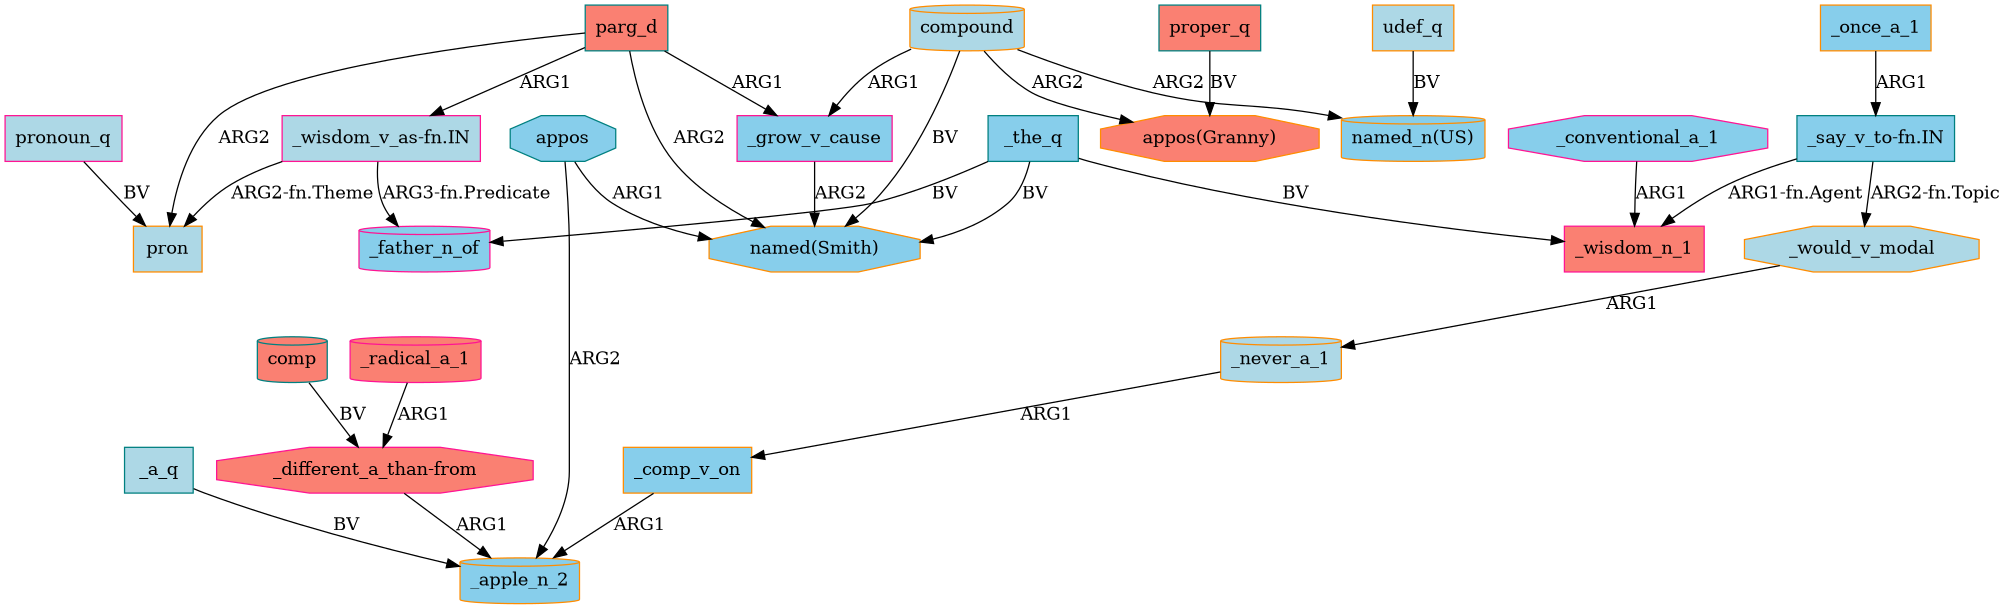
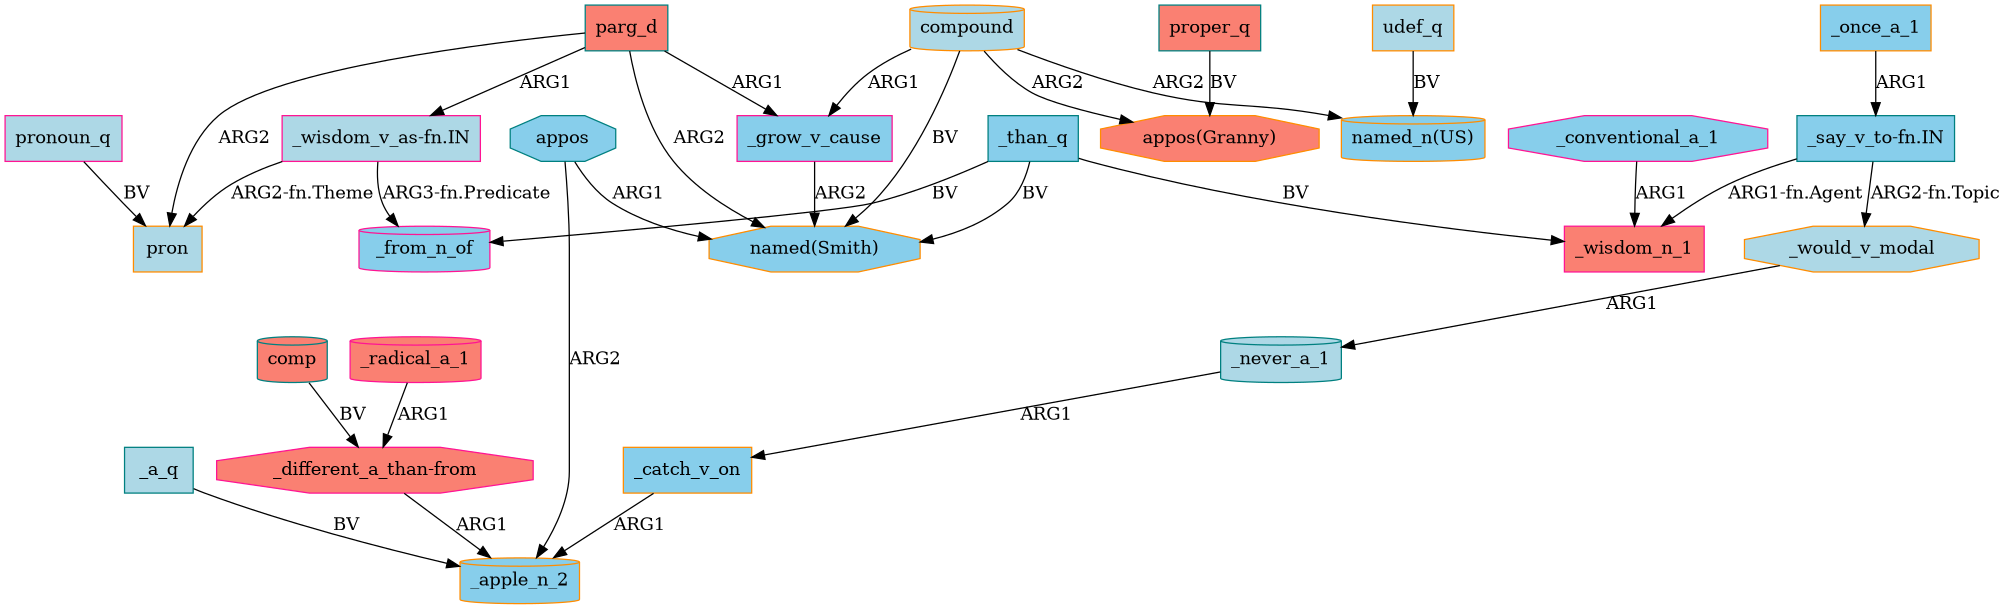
node "_the_q": label "_the_q" -> "_than_q"
node "_father_n_of": label "_father_n_of" -> "_from_n_of"
node "_never_a_1": color darkorange -> teal
node "_comp_v_on": label "_comp_v_on" -> "_catch_v_on"
